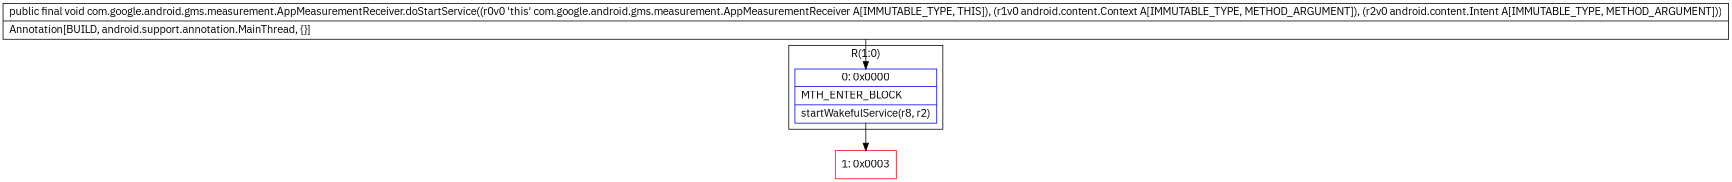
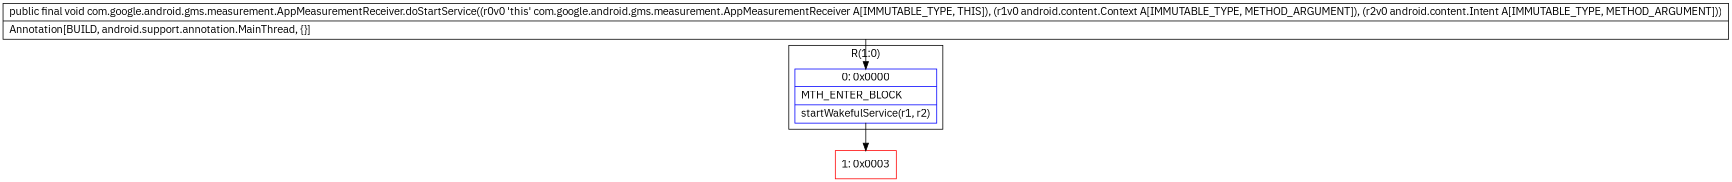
node "0: 0x0000": text "startWakefulService(r8, r2)" -> "startWakefulService(r1, r2)"
